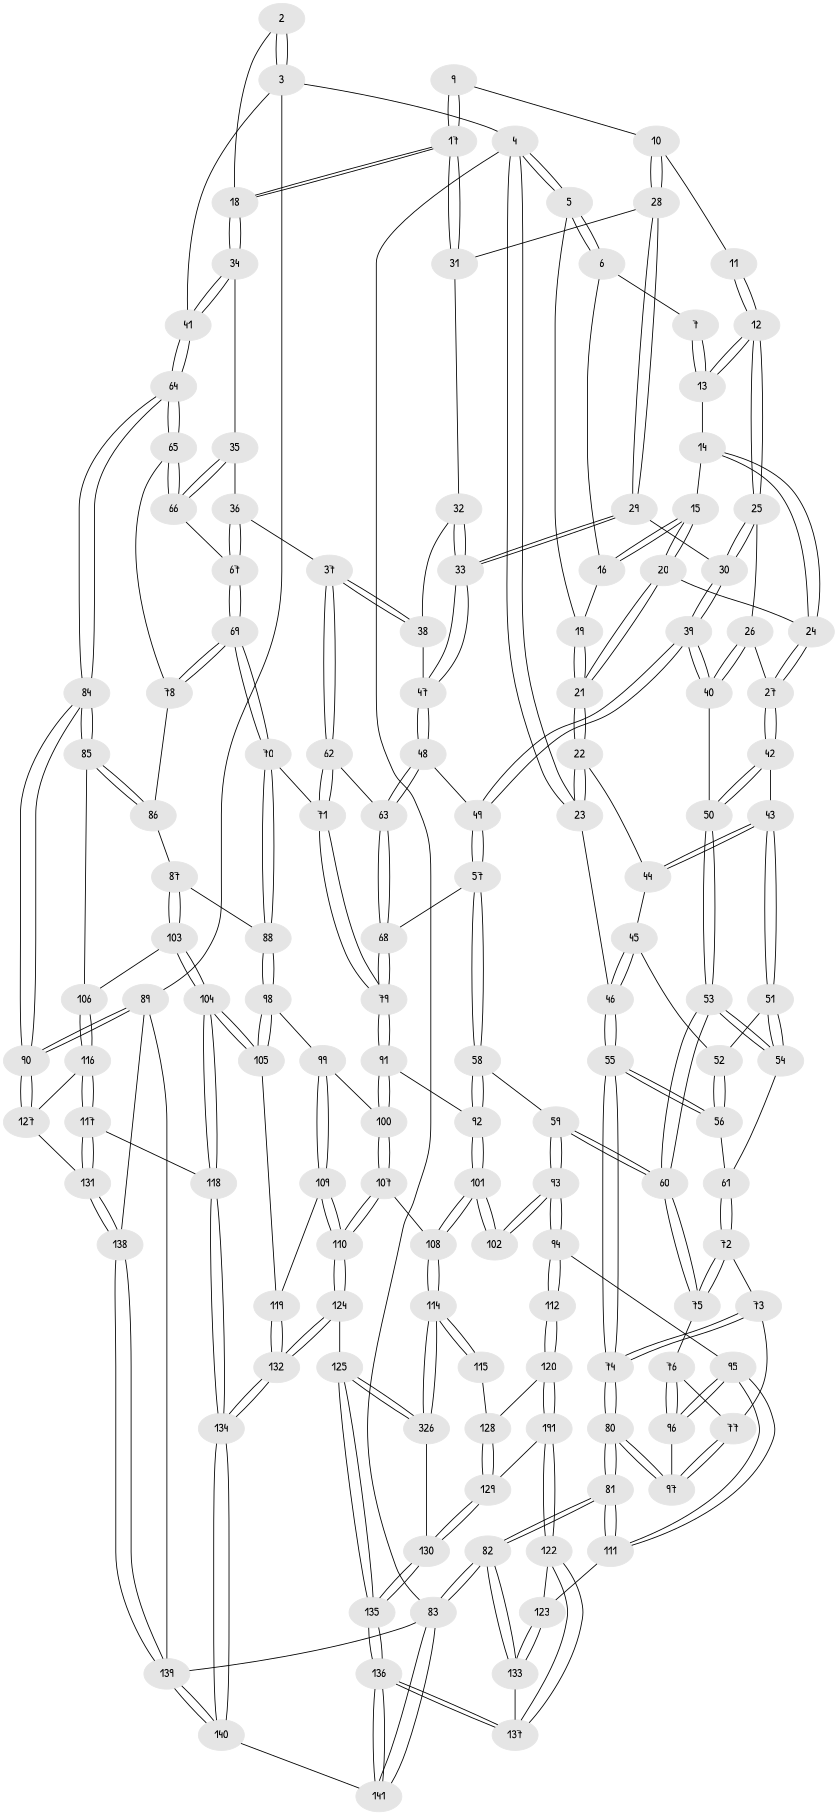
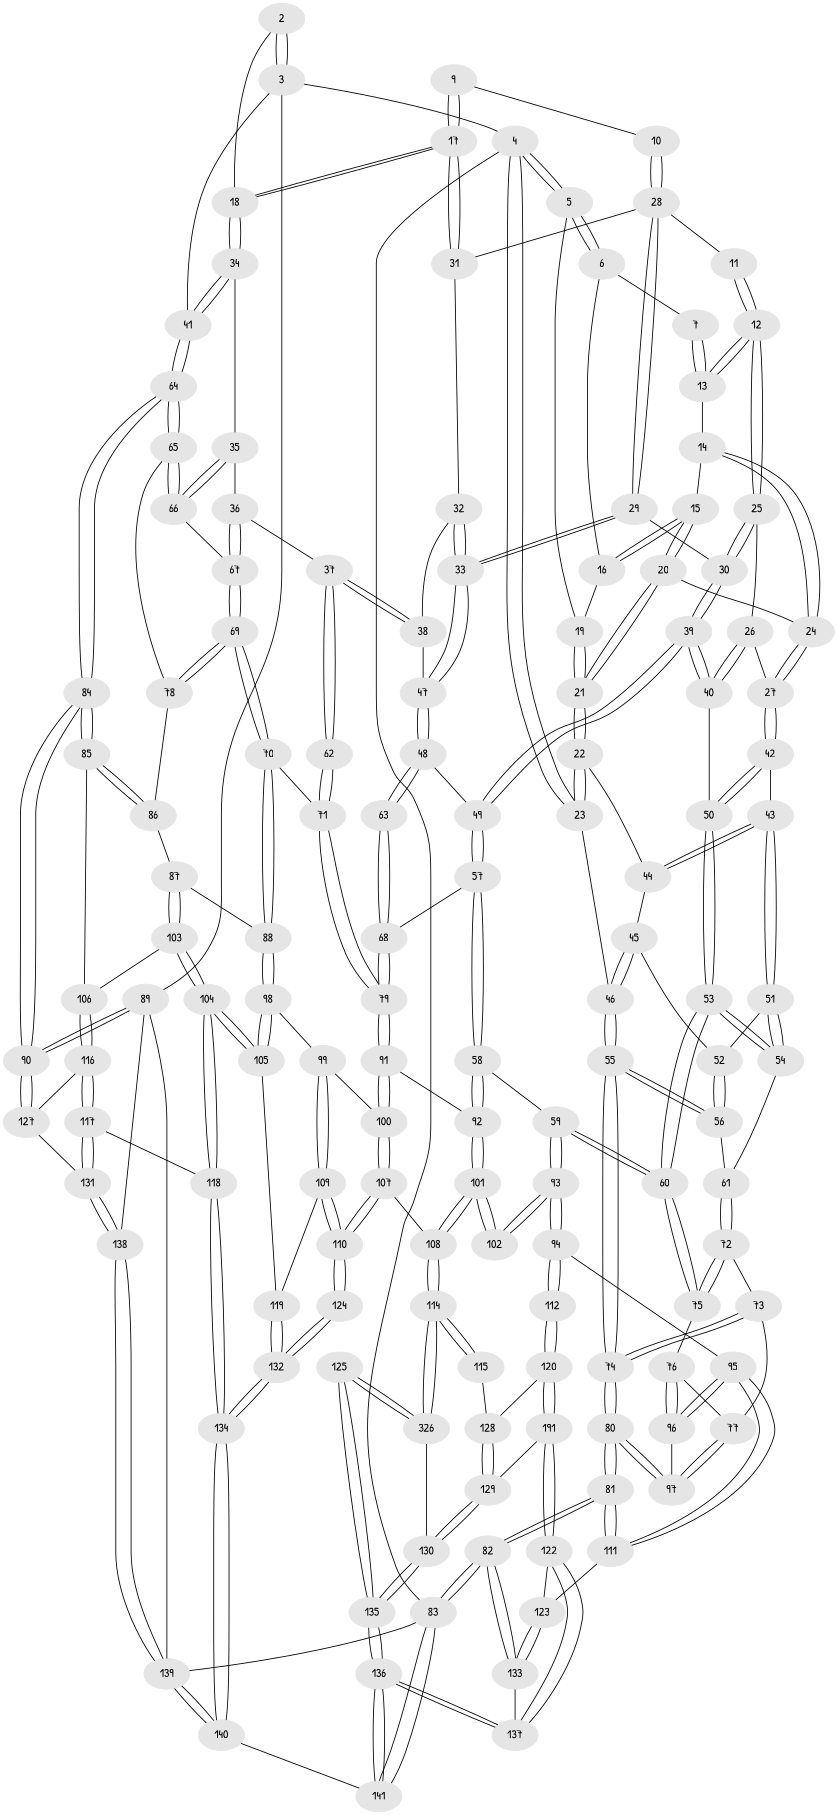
edge "10" -- "11": now "28" -- "11"
edge "62" -- "63": removed
edge "124" -- "125": removed
